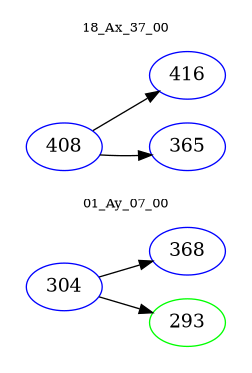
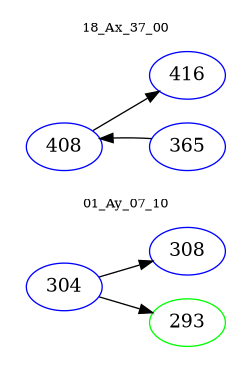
edge "408" -> "365": reversed
cluster "01_Ay_07_00": label "01_Ay_07_00" -> "01_Ay_07_10"
node "368": label "368" -> "308"
